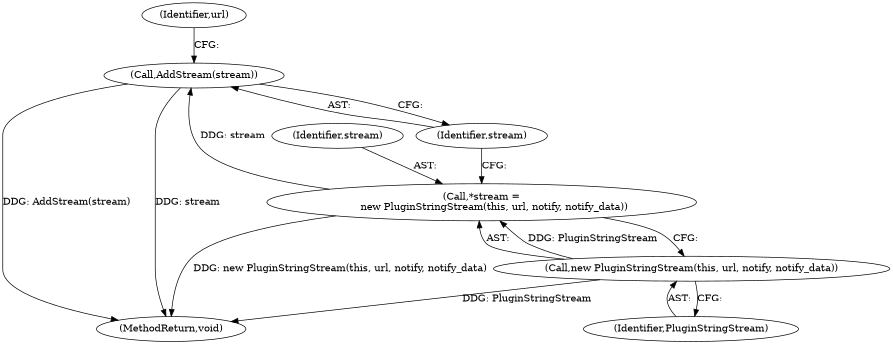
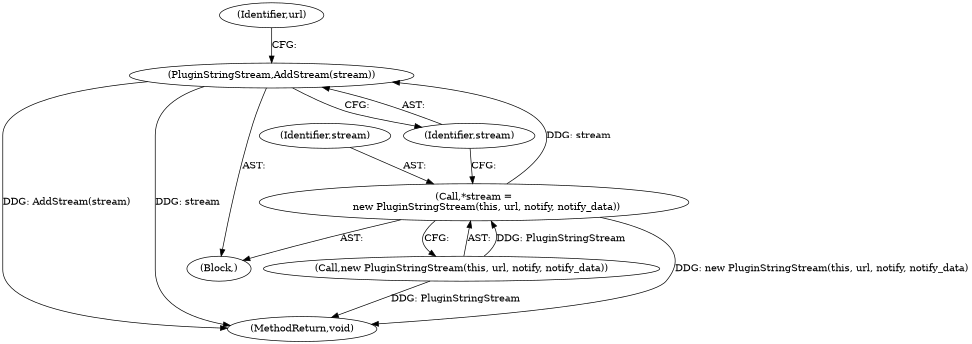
node "(Call,AddStream(stream))": label "(Call,AddStream(stream))" -> "(PluginStringStream,AddStream(stream))"
node "(Block,)": added
node "(Identifier,PluginStringStream)": removed
